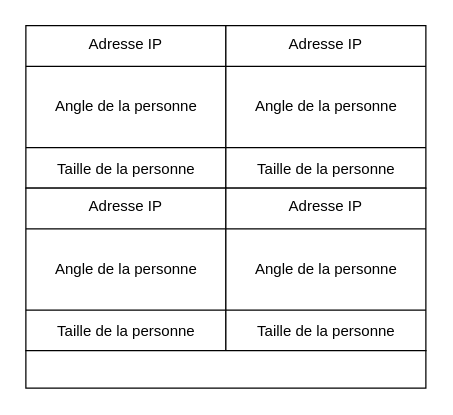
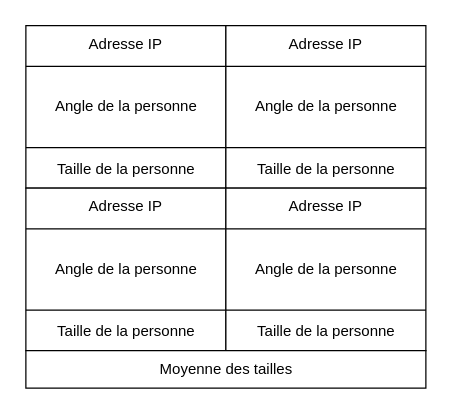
node "Moyenne des tailles": added
